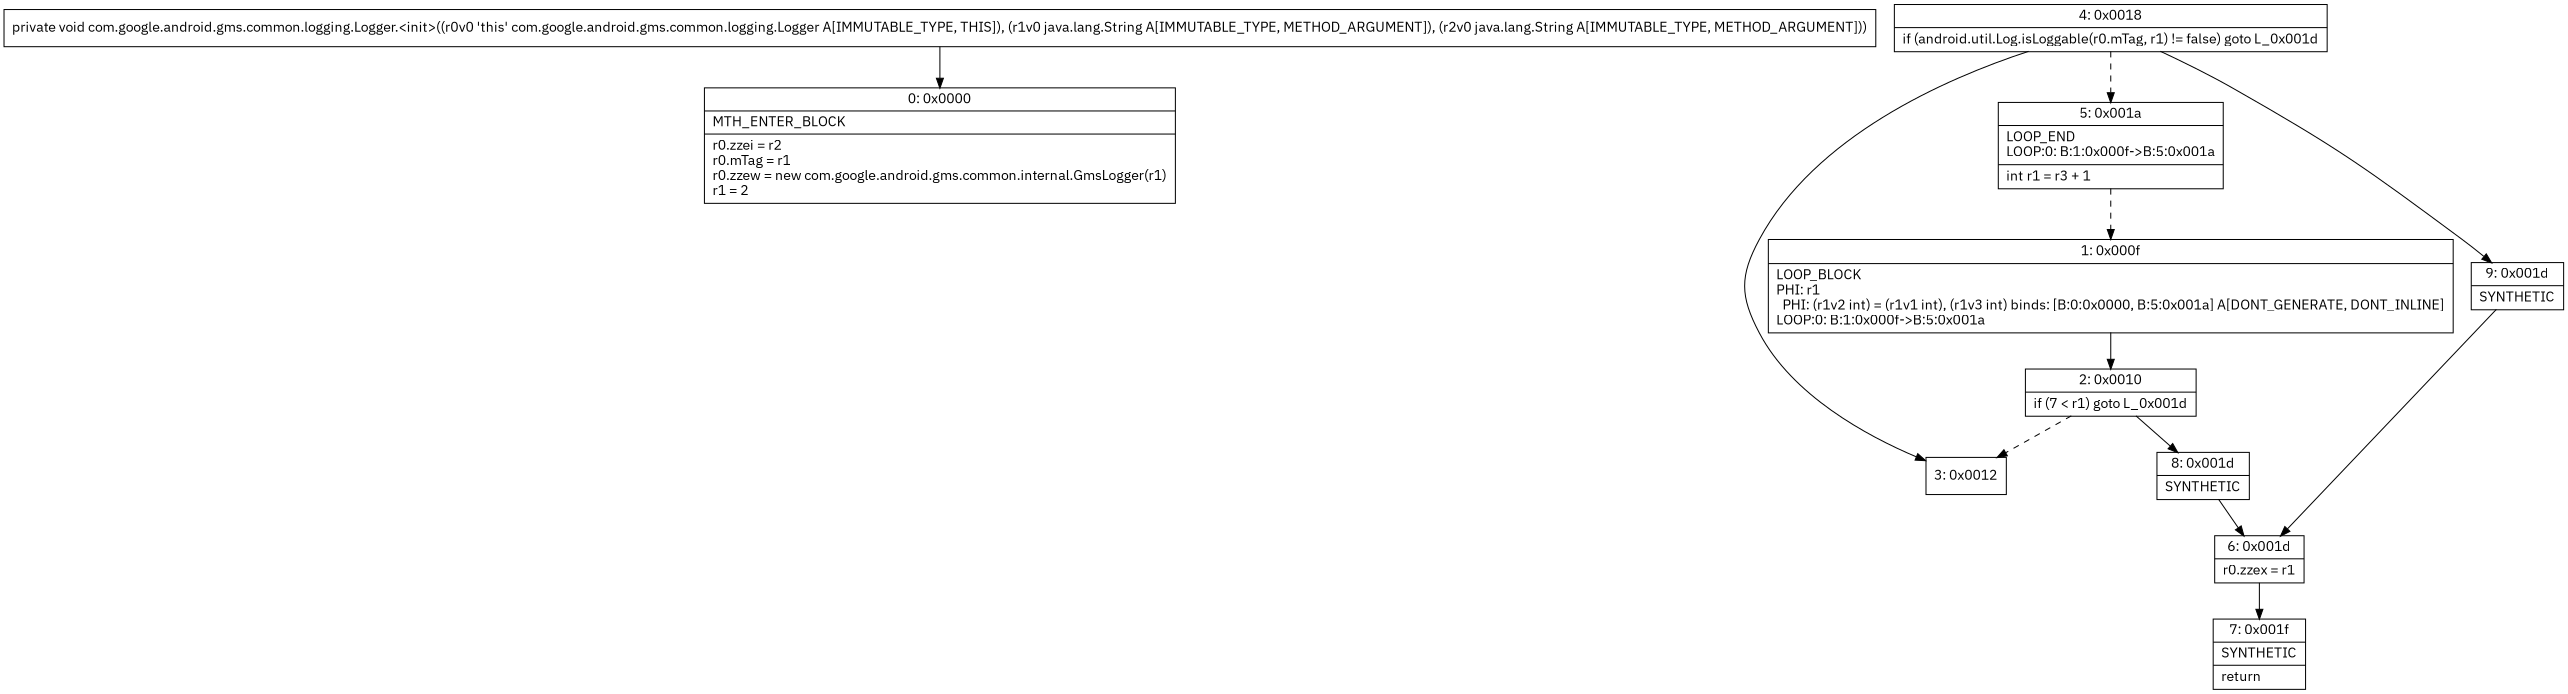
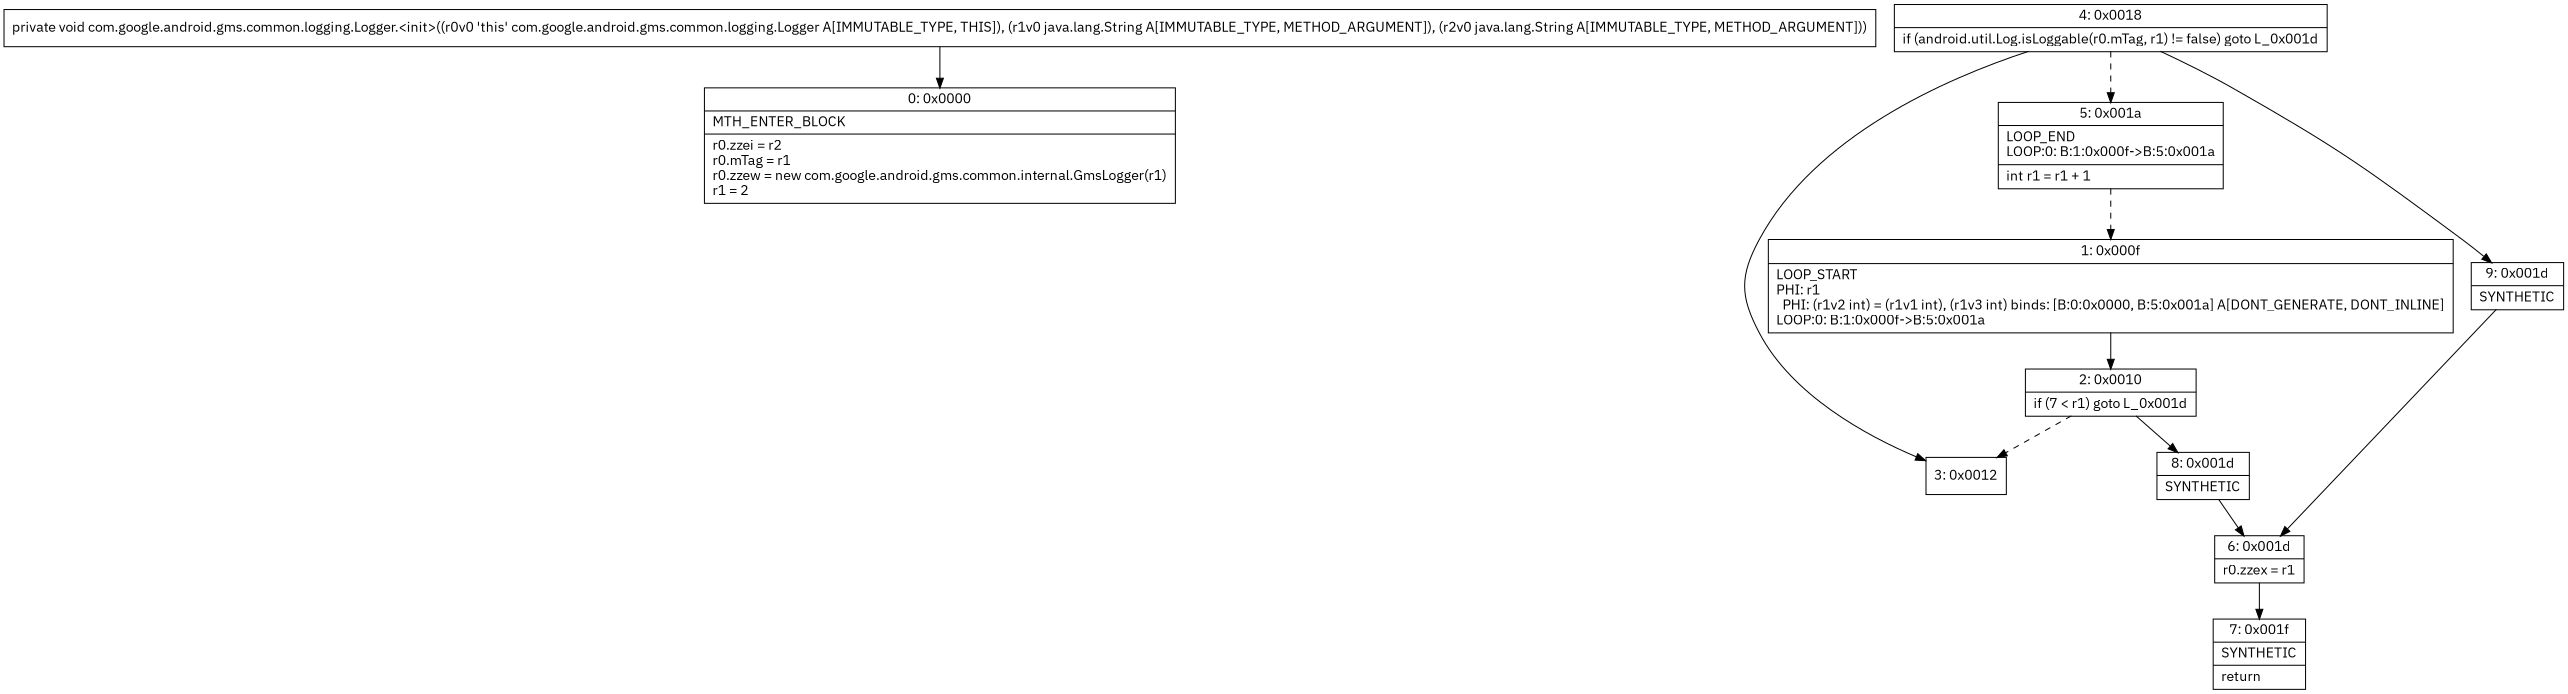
node "5: 0x001a": text "int r1 = r3 + 1" -> "int r1 = r1 + 1"
node "1: 0x000f": text "LOOP_BLOCK" -> "LOOP_START"
